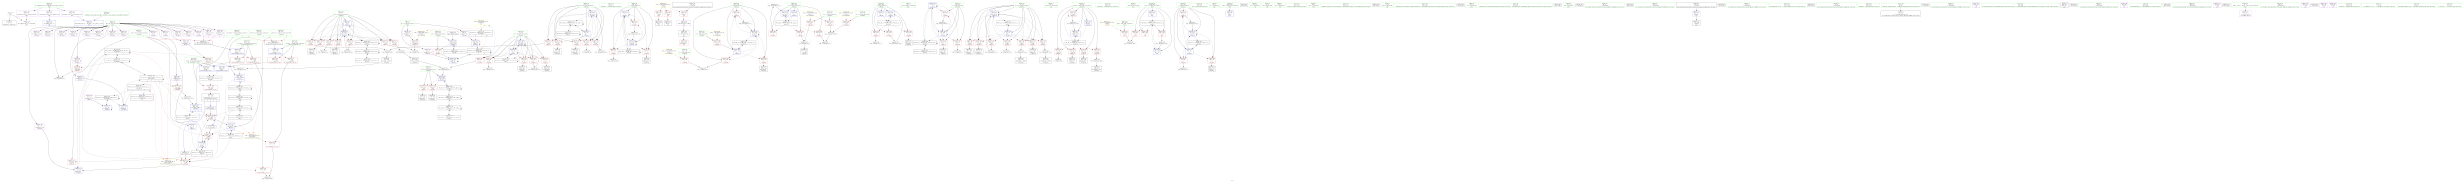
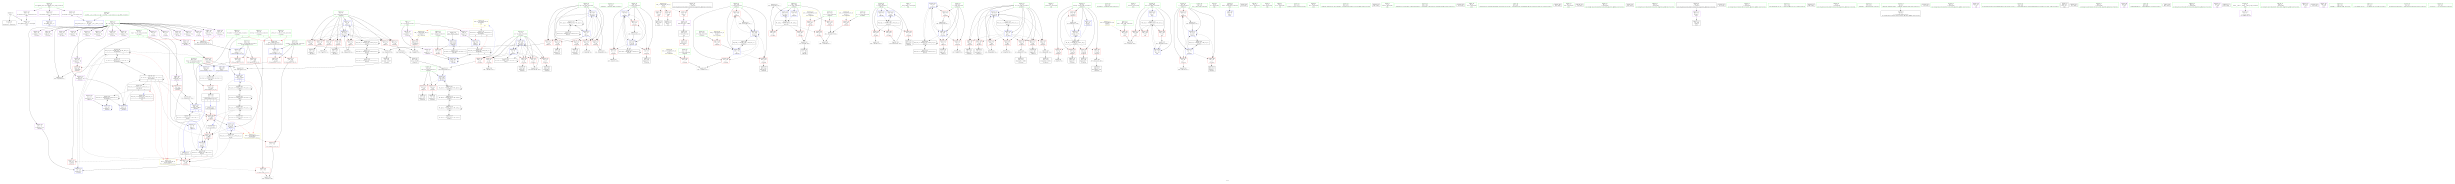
node "NodeID: 132": removed
